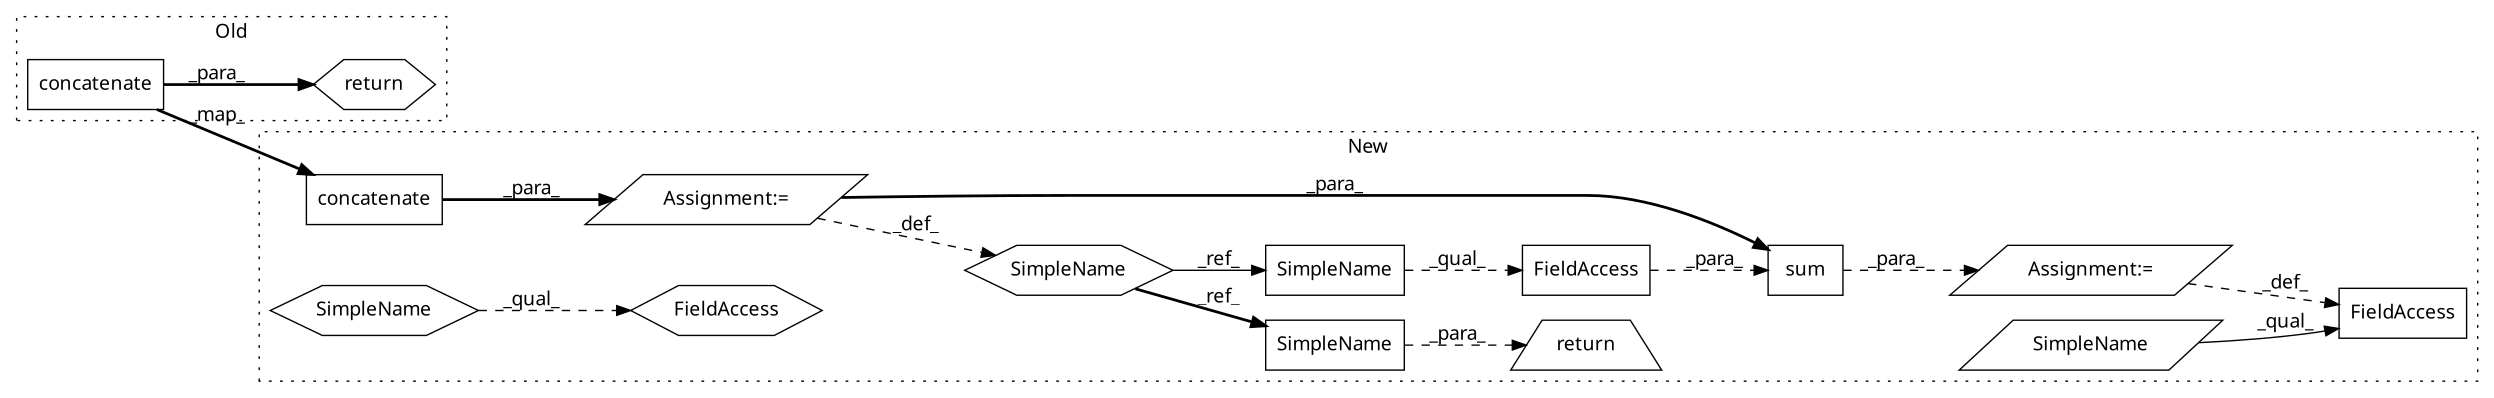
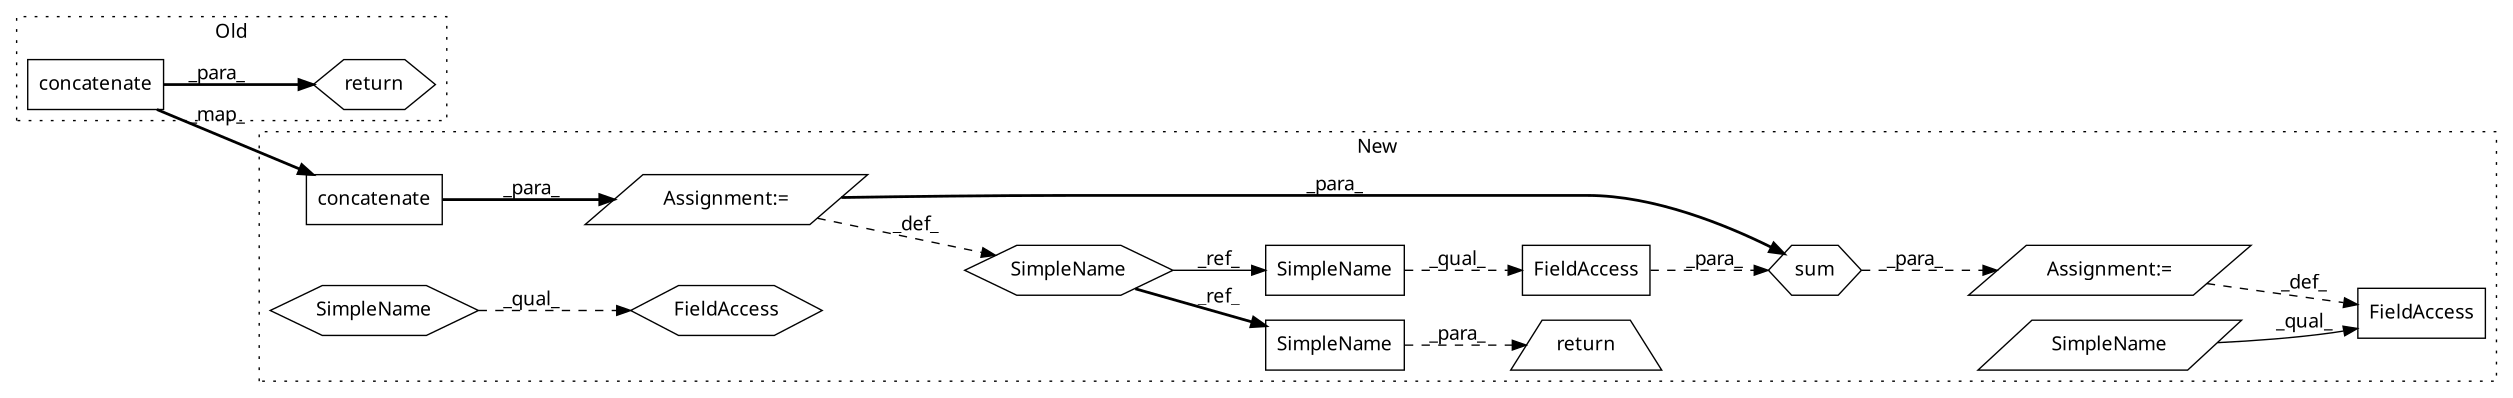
node "sum": shape box -> hexagon
